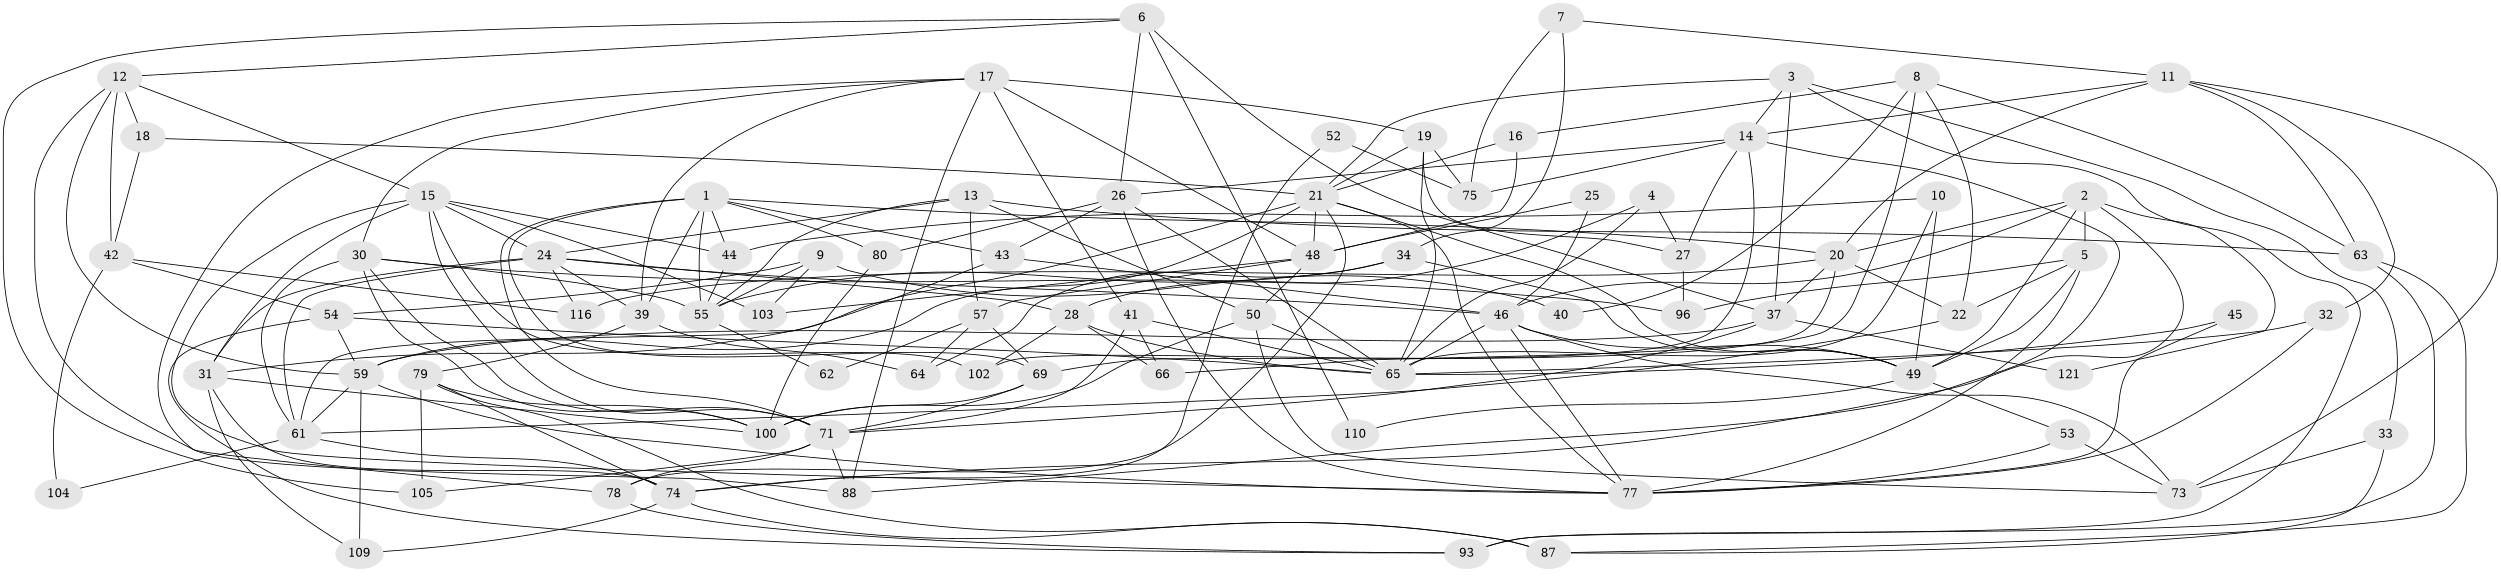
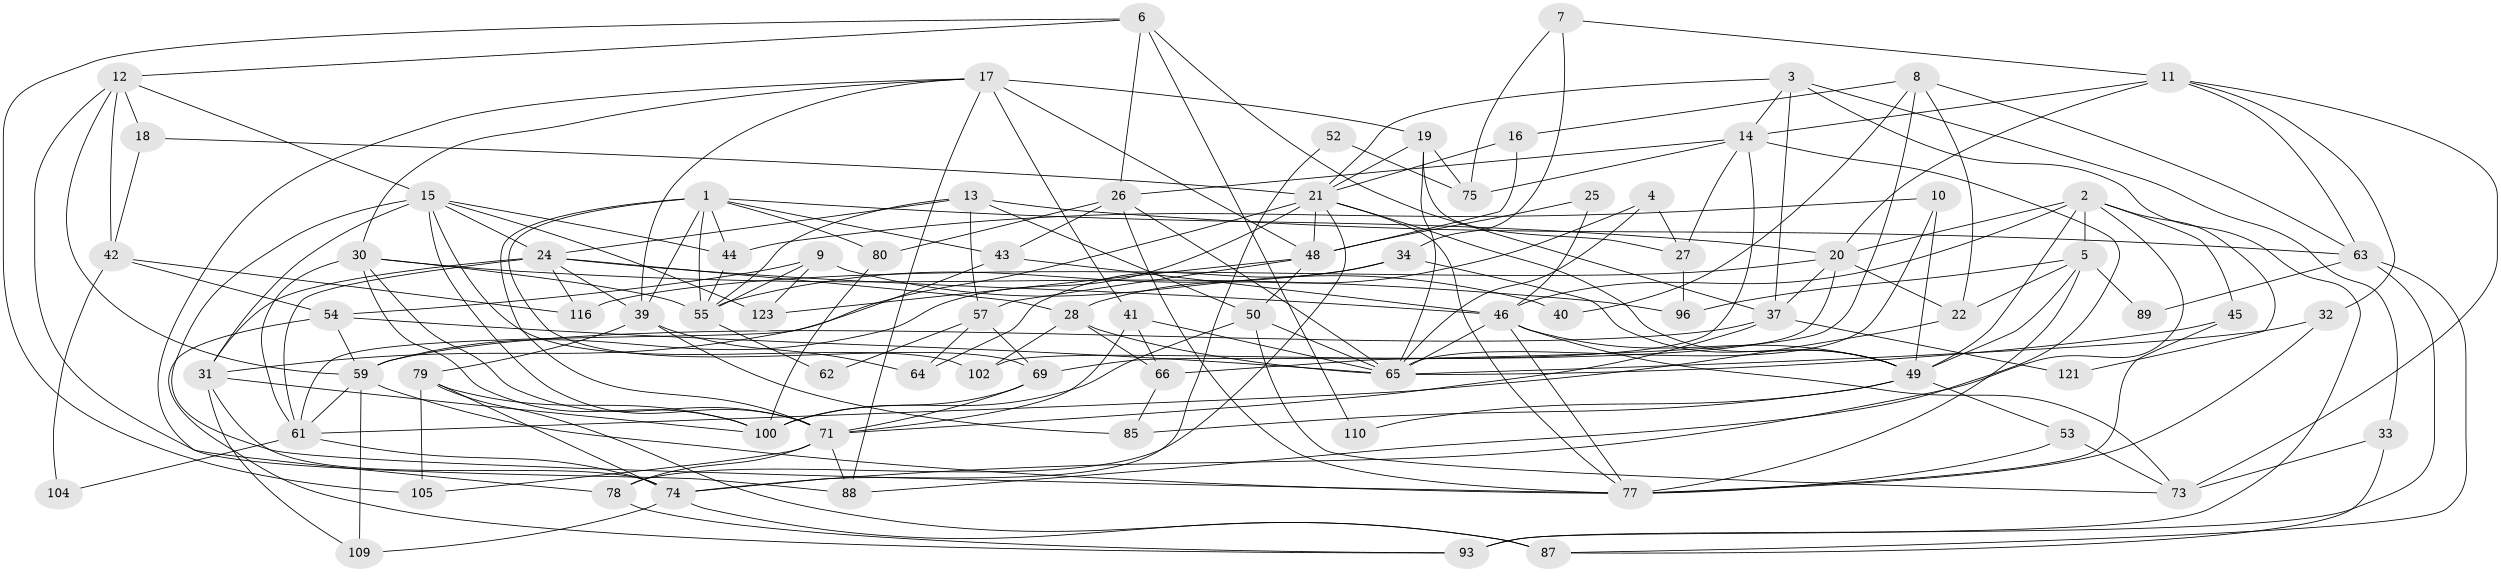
edge "2" -- "45": added
node "103": label "103" -> "123"
node "89": added
node "85": added
